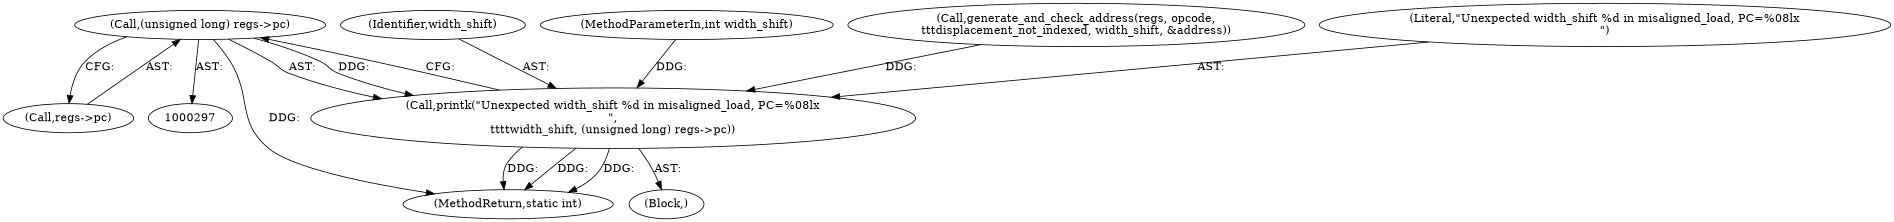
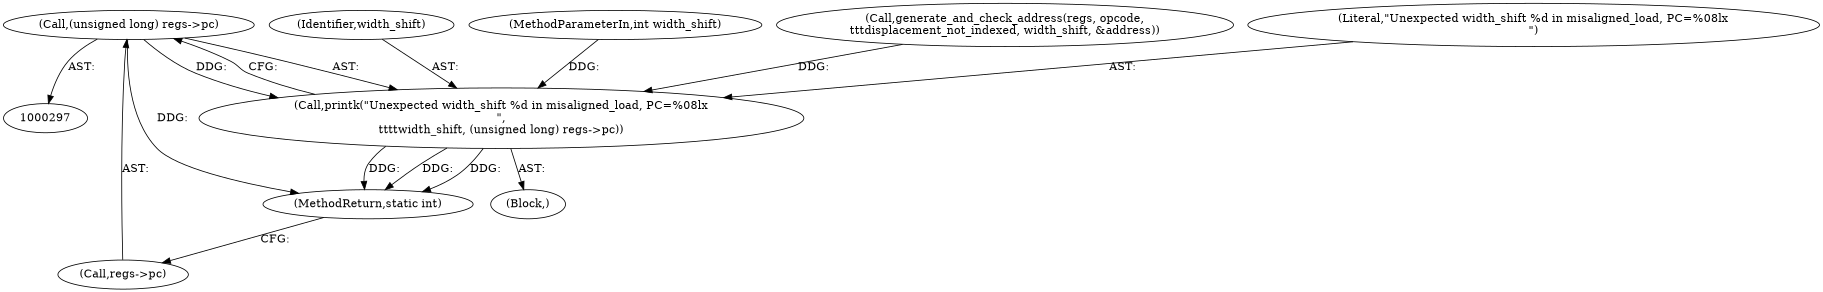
edge "(Call,(unsigned long) regs->pc)" -> "(Call,regs->pc)": now "(MethodReturn,static int)" -> "(Call,regs->pc)"
